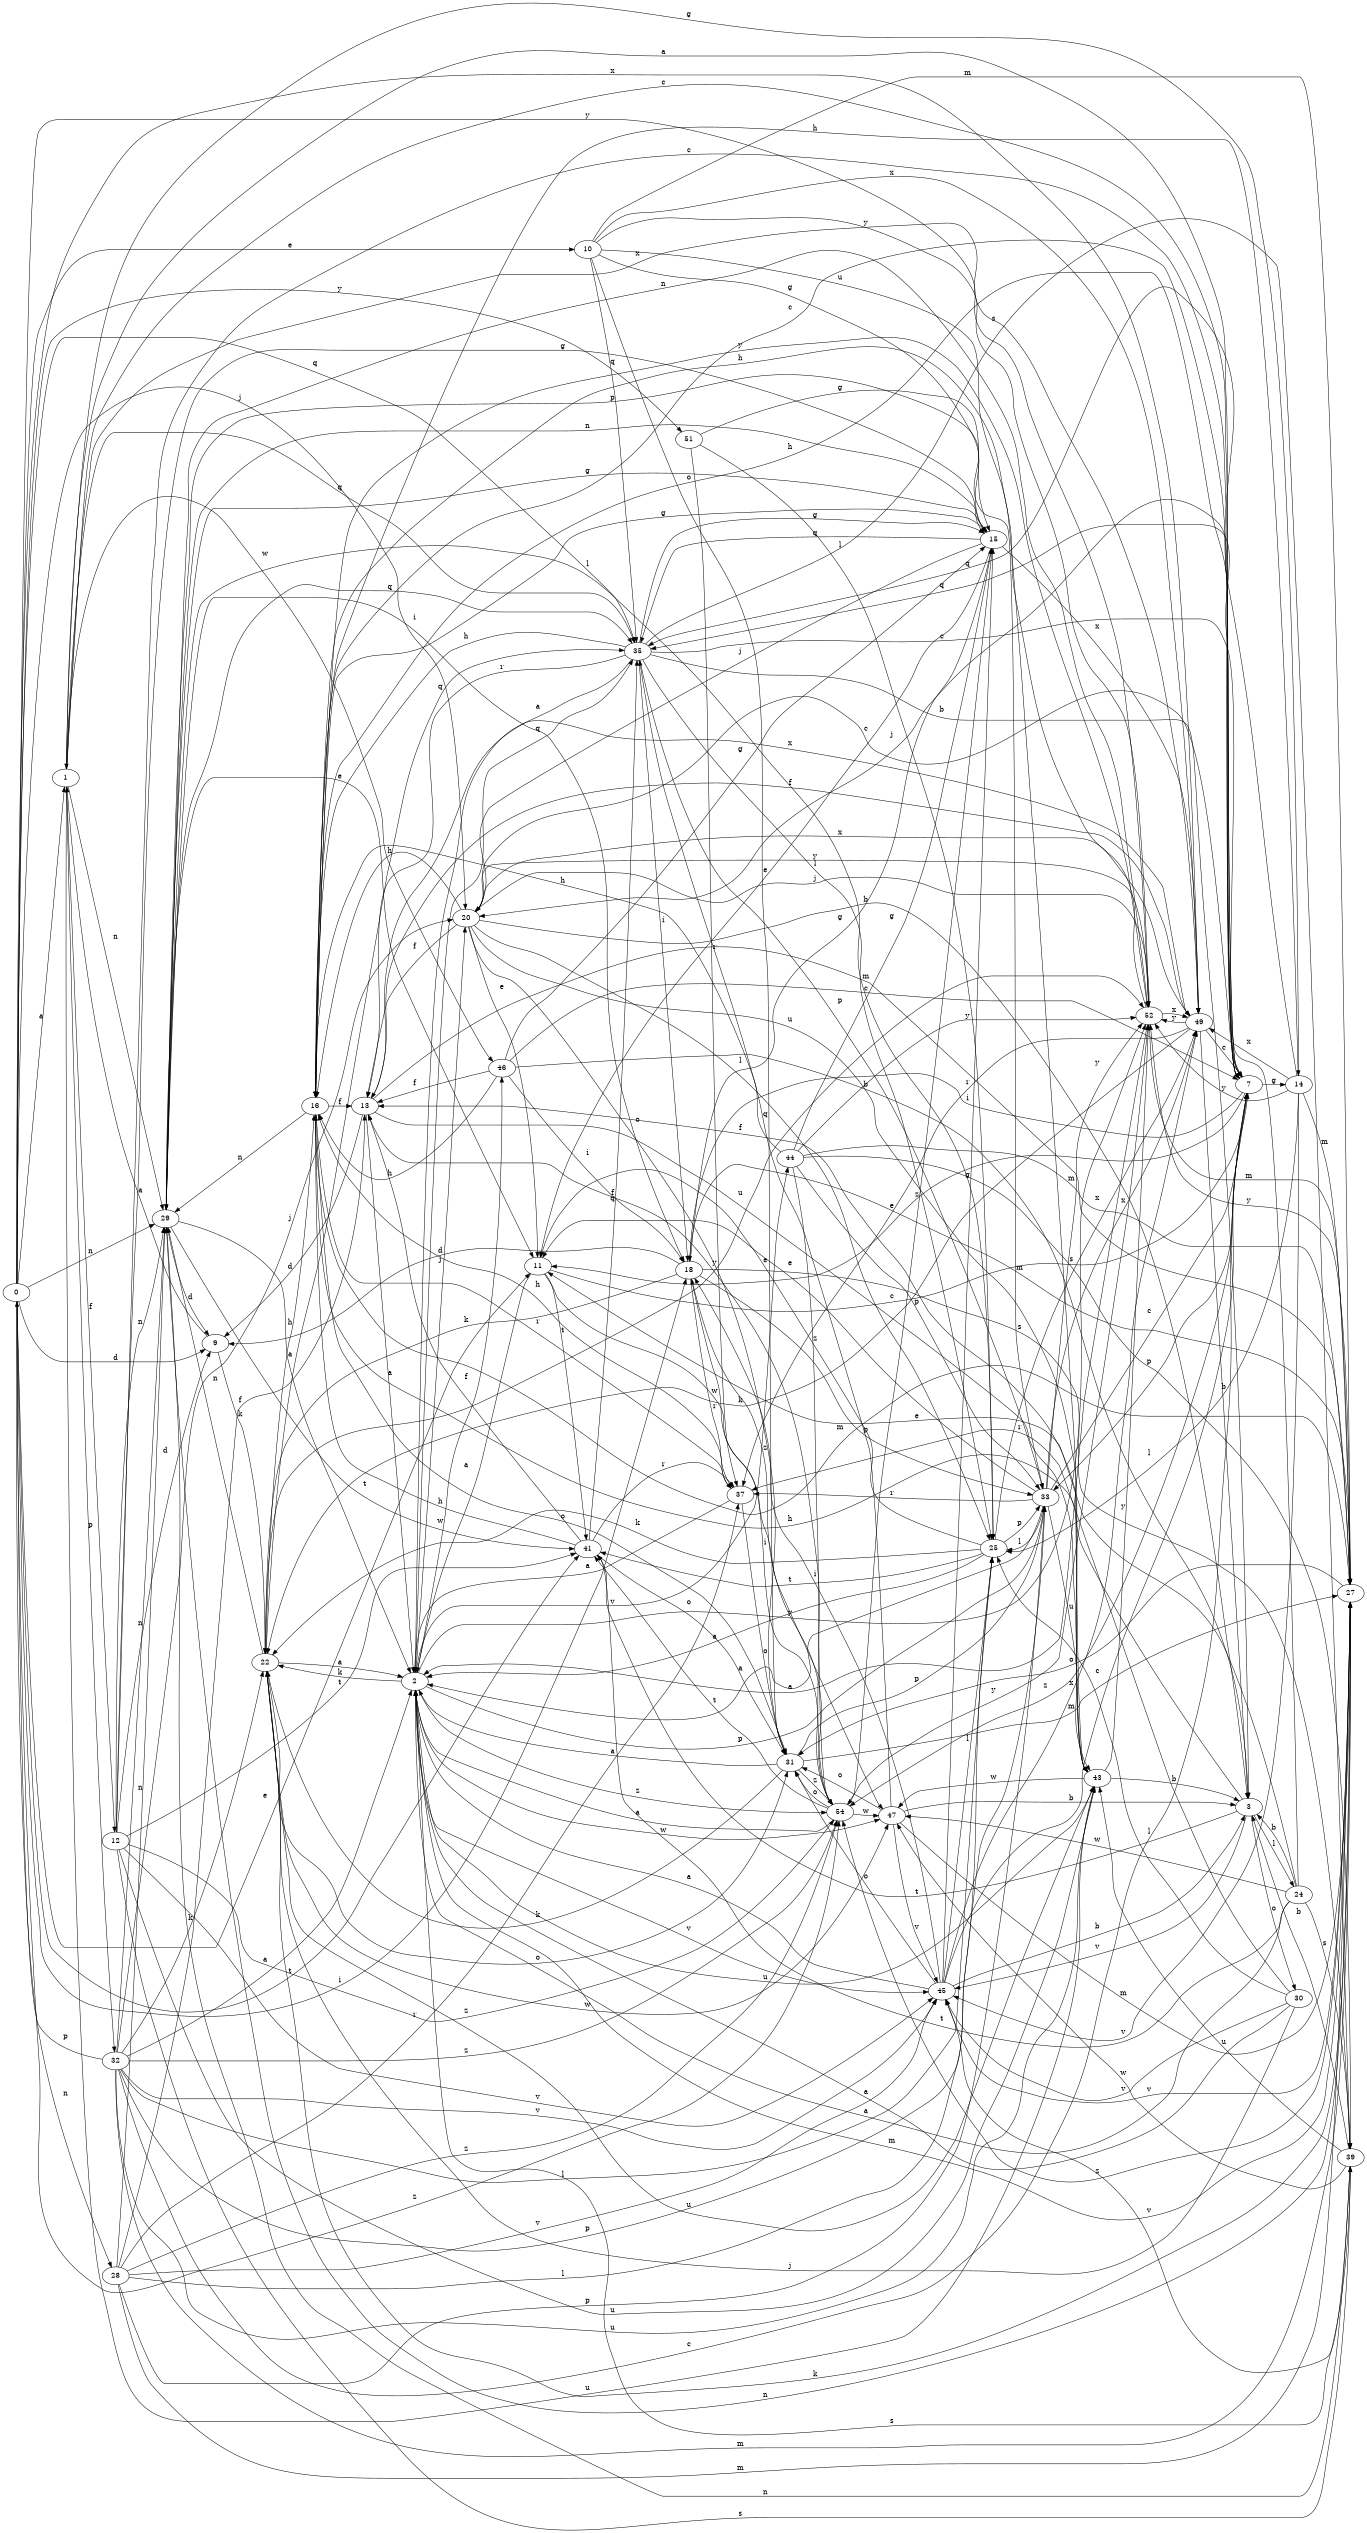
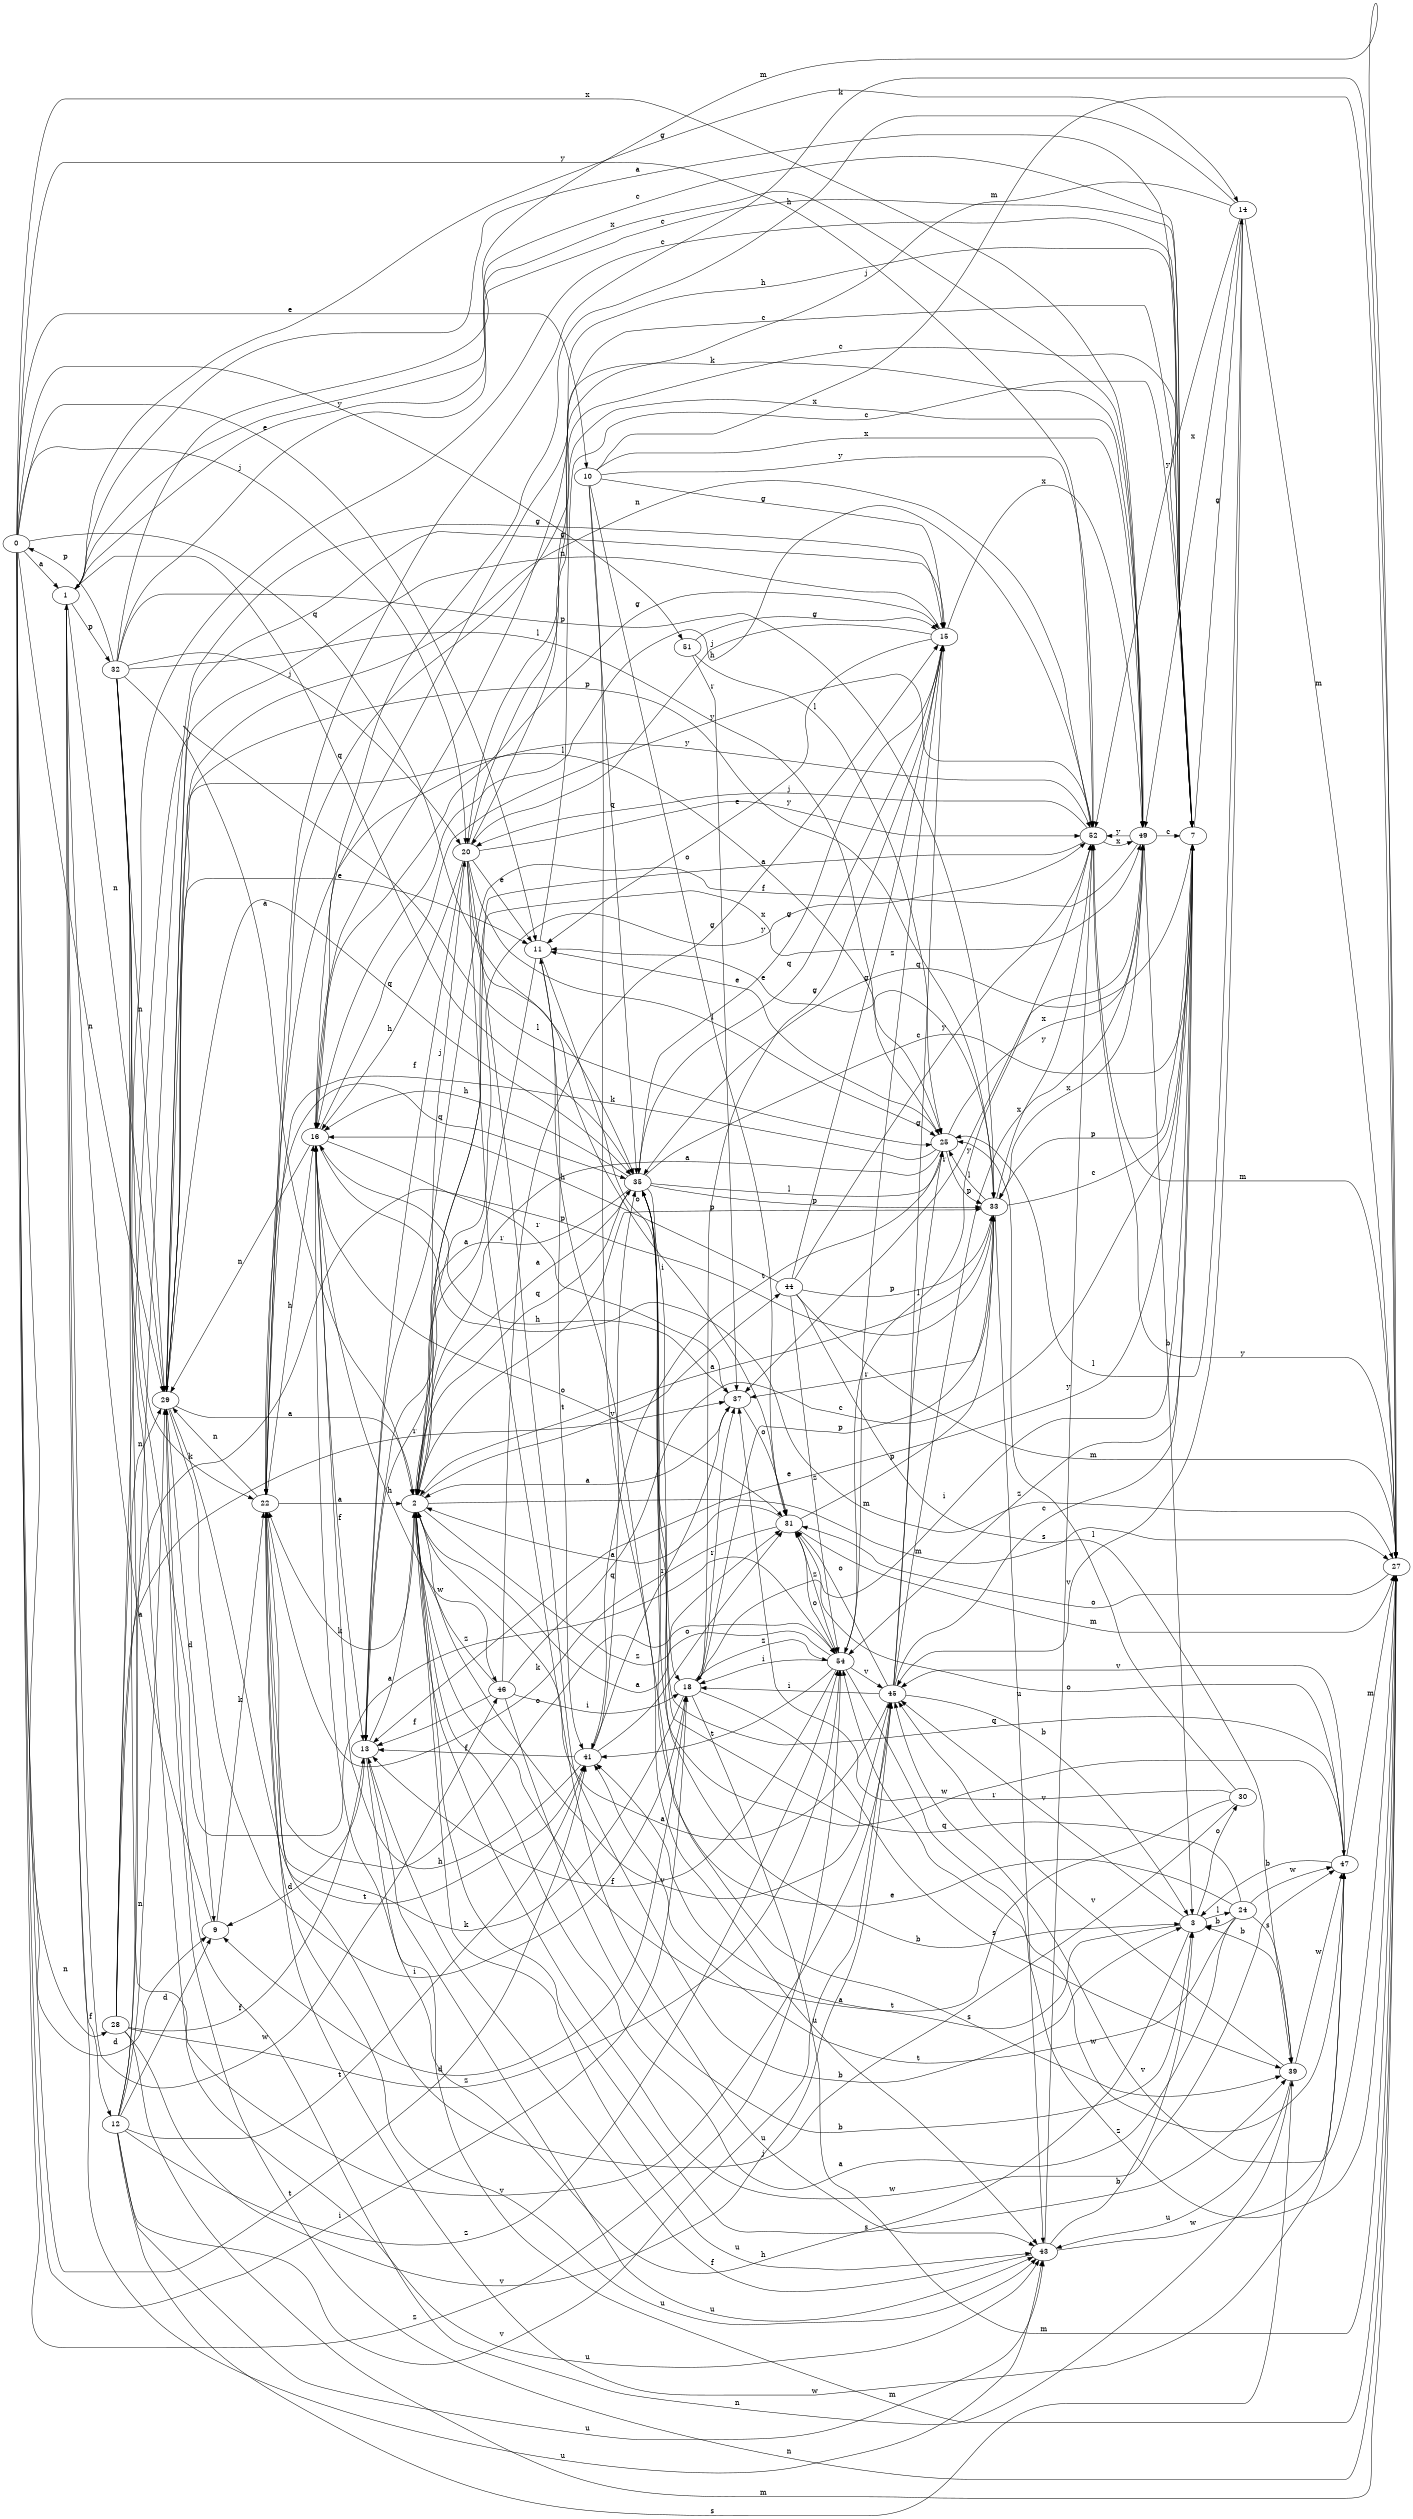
edge "7" -> "11": now "7" -> "13"
edge "30" -> "45": now "54" -> "45"
